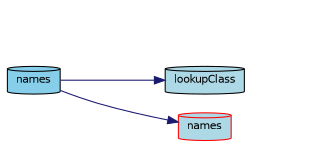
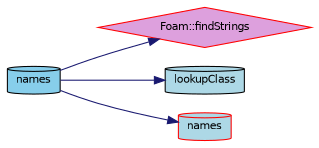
node "Foam::findStrings": added
